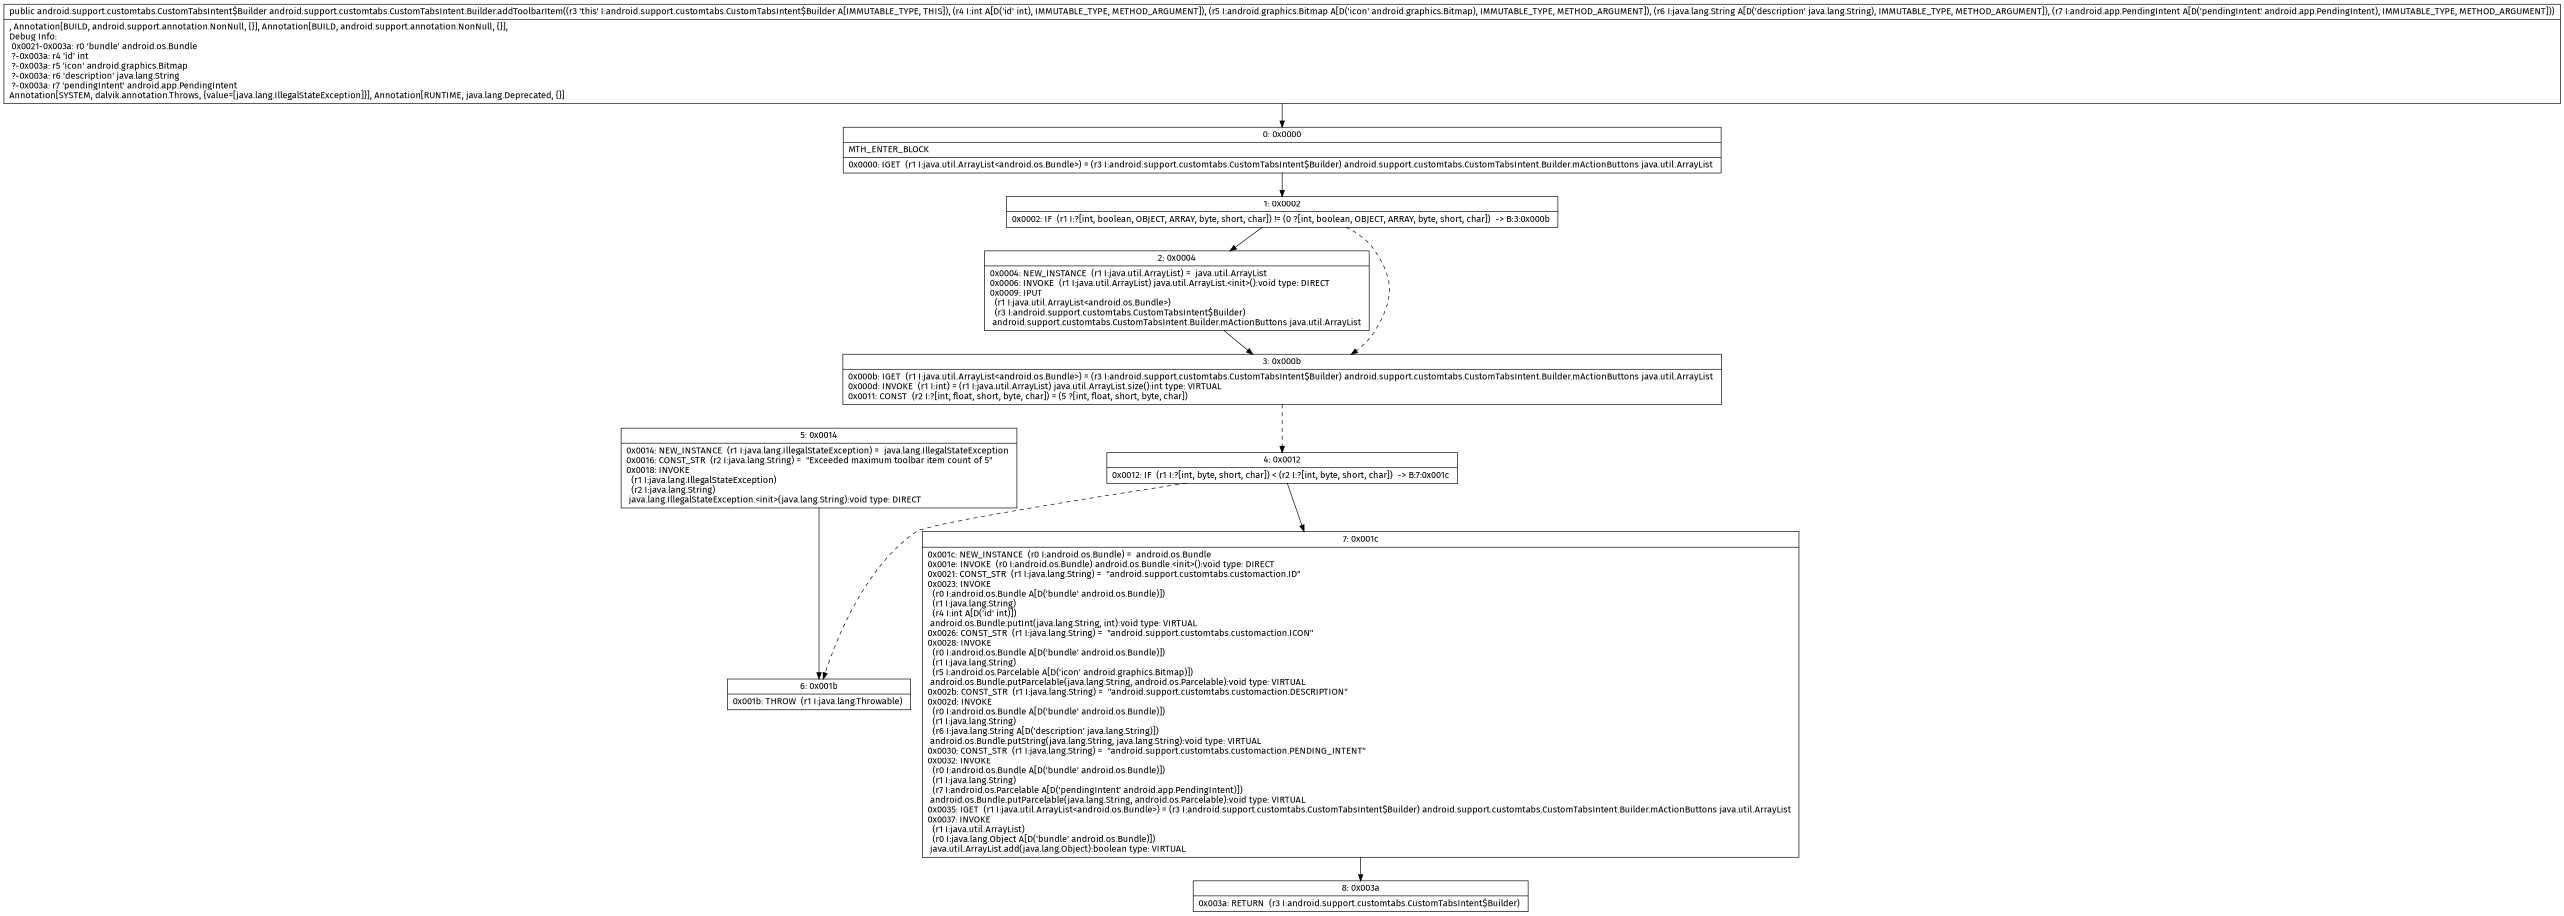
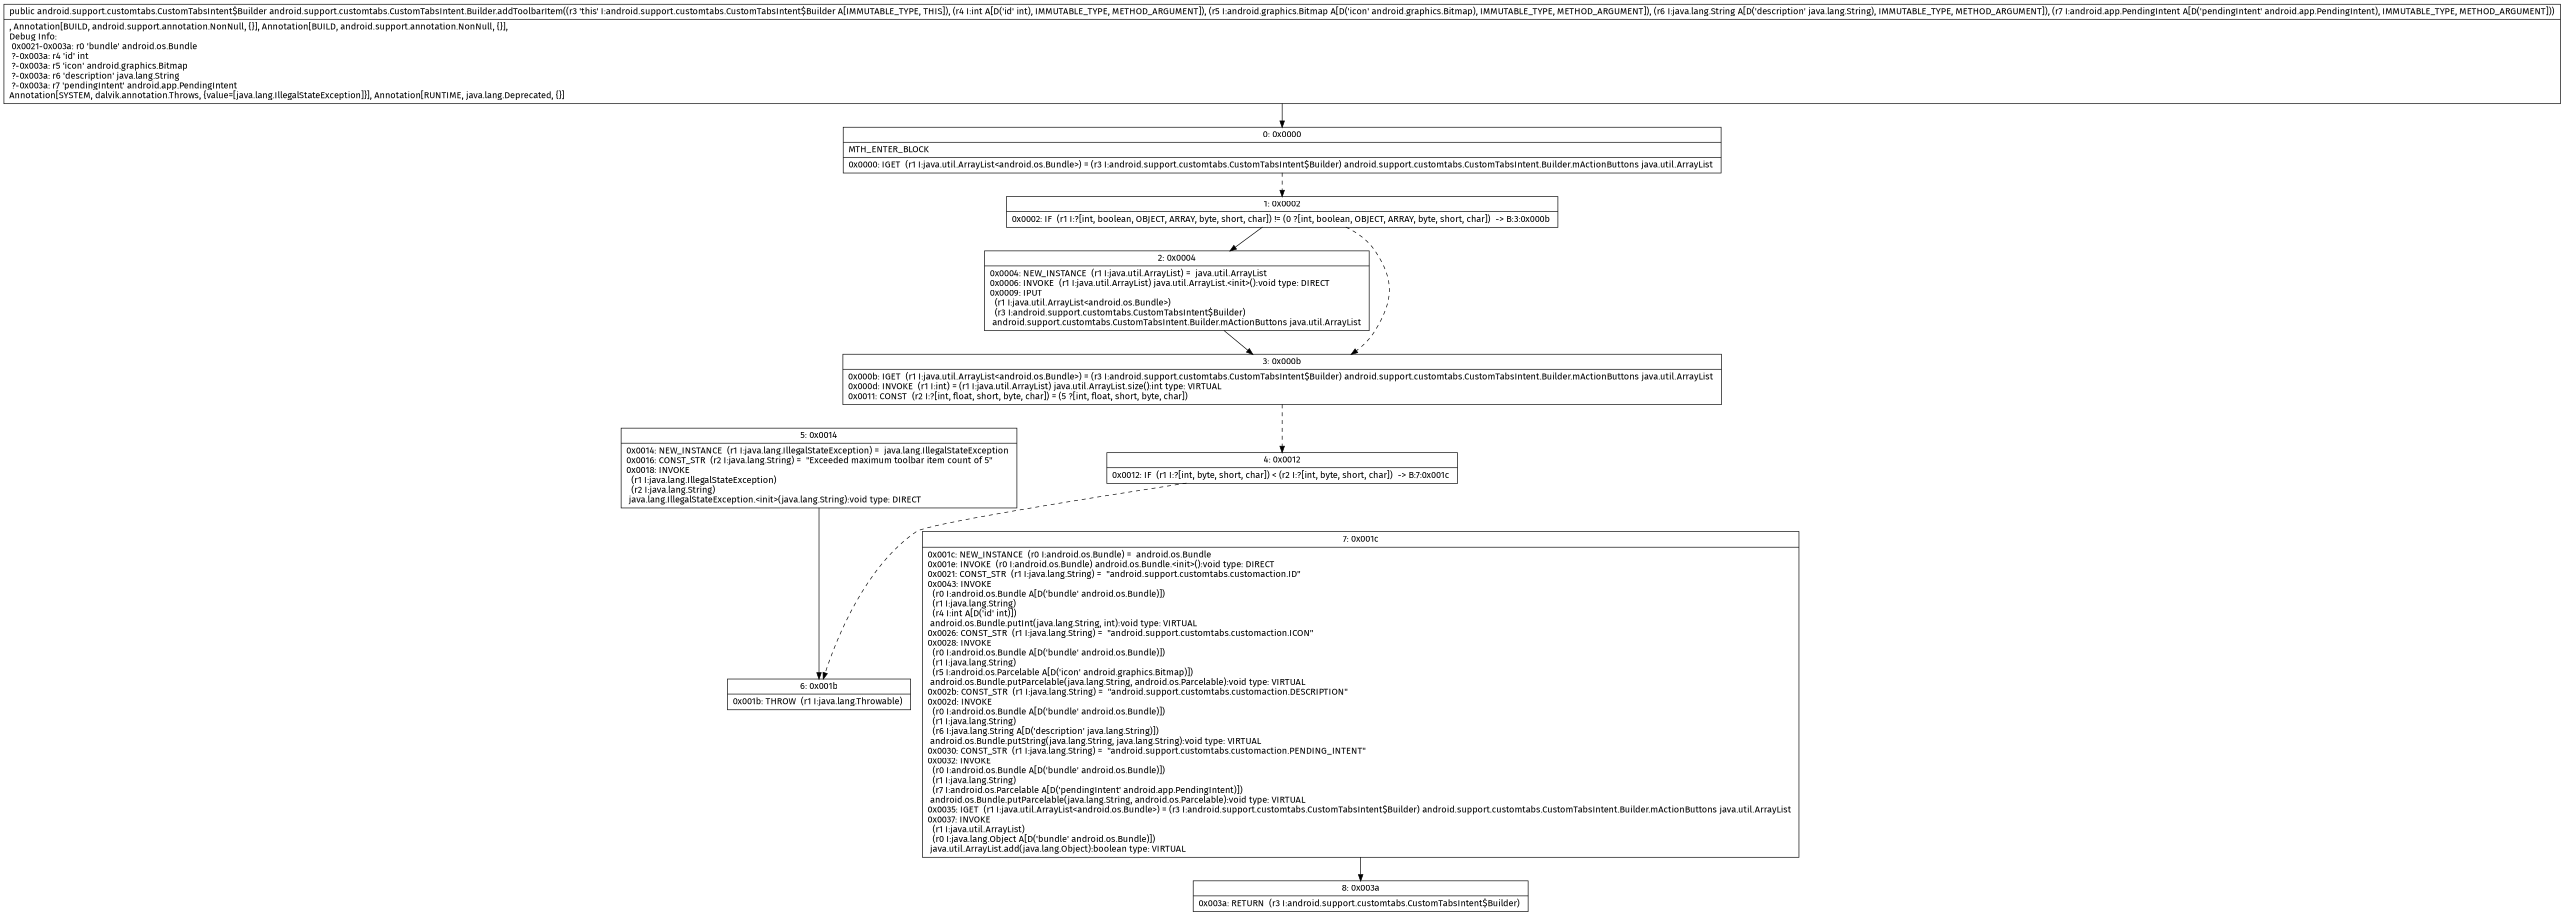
edge "0: 0x0000" -> "1: 0x0002": style solid -> dashed
edge "4: 0x0012" -> "7: 0x001c": removed
node "7: 0x001c": text "0x0023: INVOKE" -> "0x0043: INVOKE"
